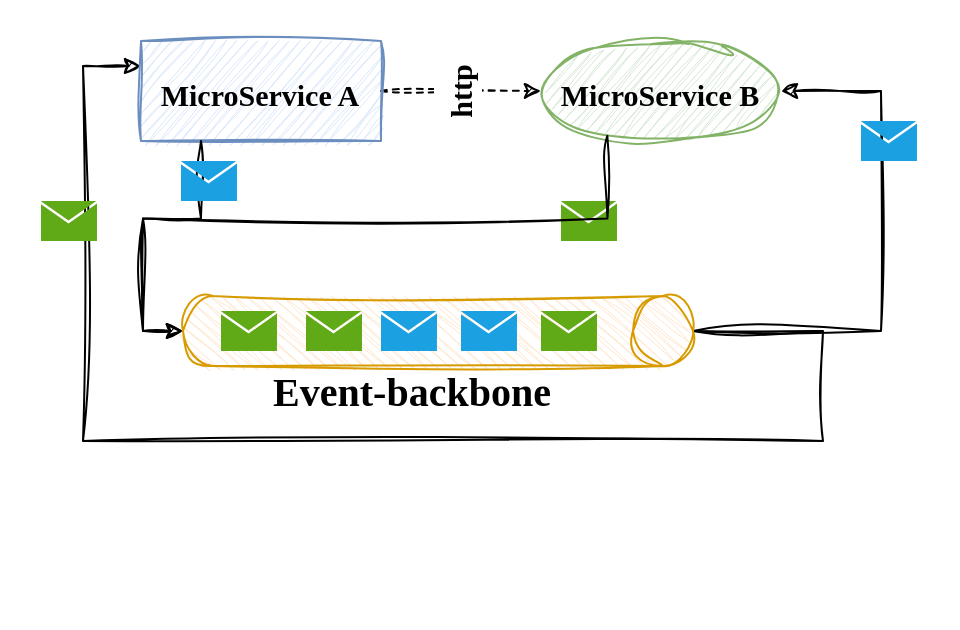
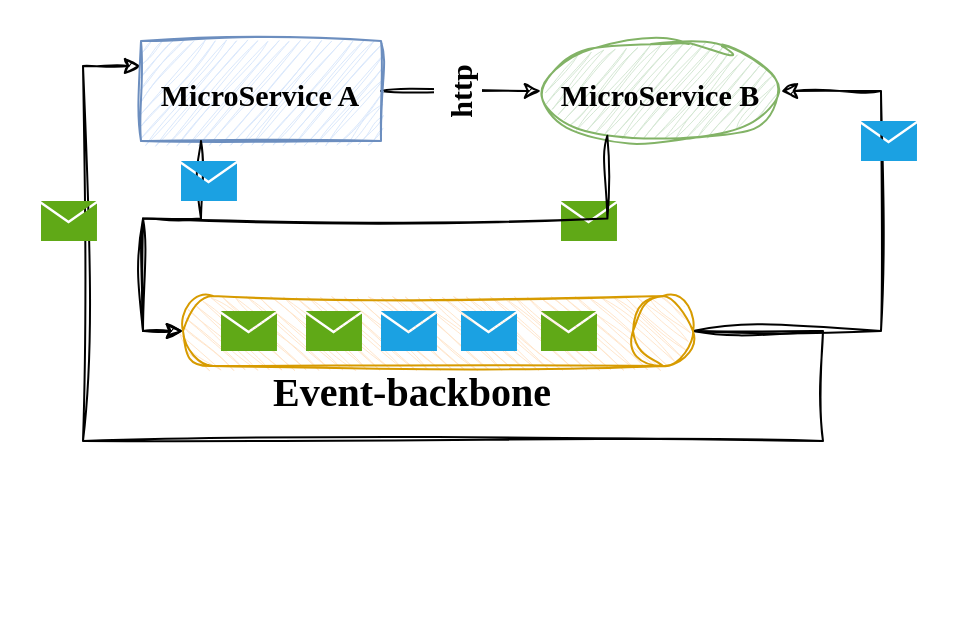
edge "MicroService A" -> "MicroService B": style dashed -> solid
